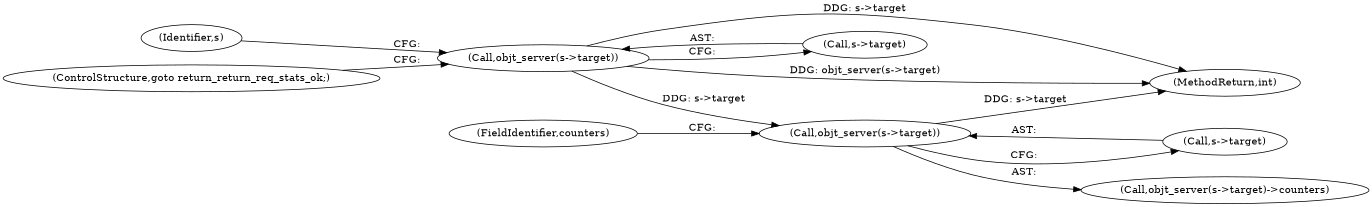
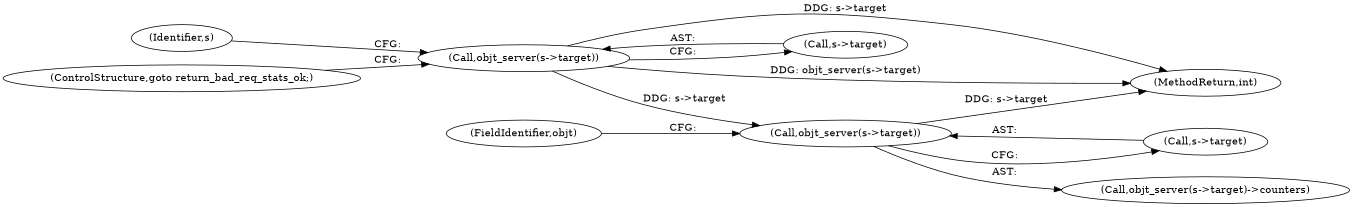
node "(ControlStructure,goto return_return_req_stats_ok;)": label "(ControlStructure,goto return_return_req_stats_ok;)" -> "(ControlStructure,goto return_bad_req_stats_ok;)"
node "(FieldIdentifier,counters)": label "(FieldIdentifier,counters)" -> "(FieldIdentifier,objt)"
